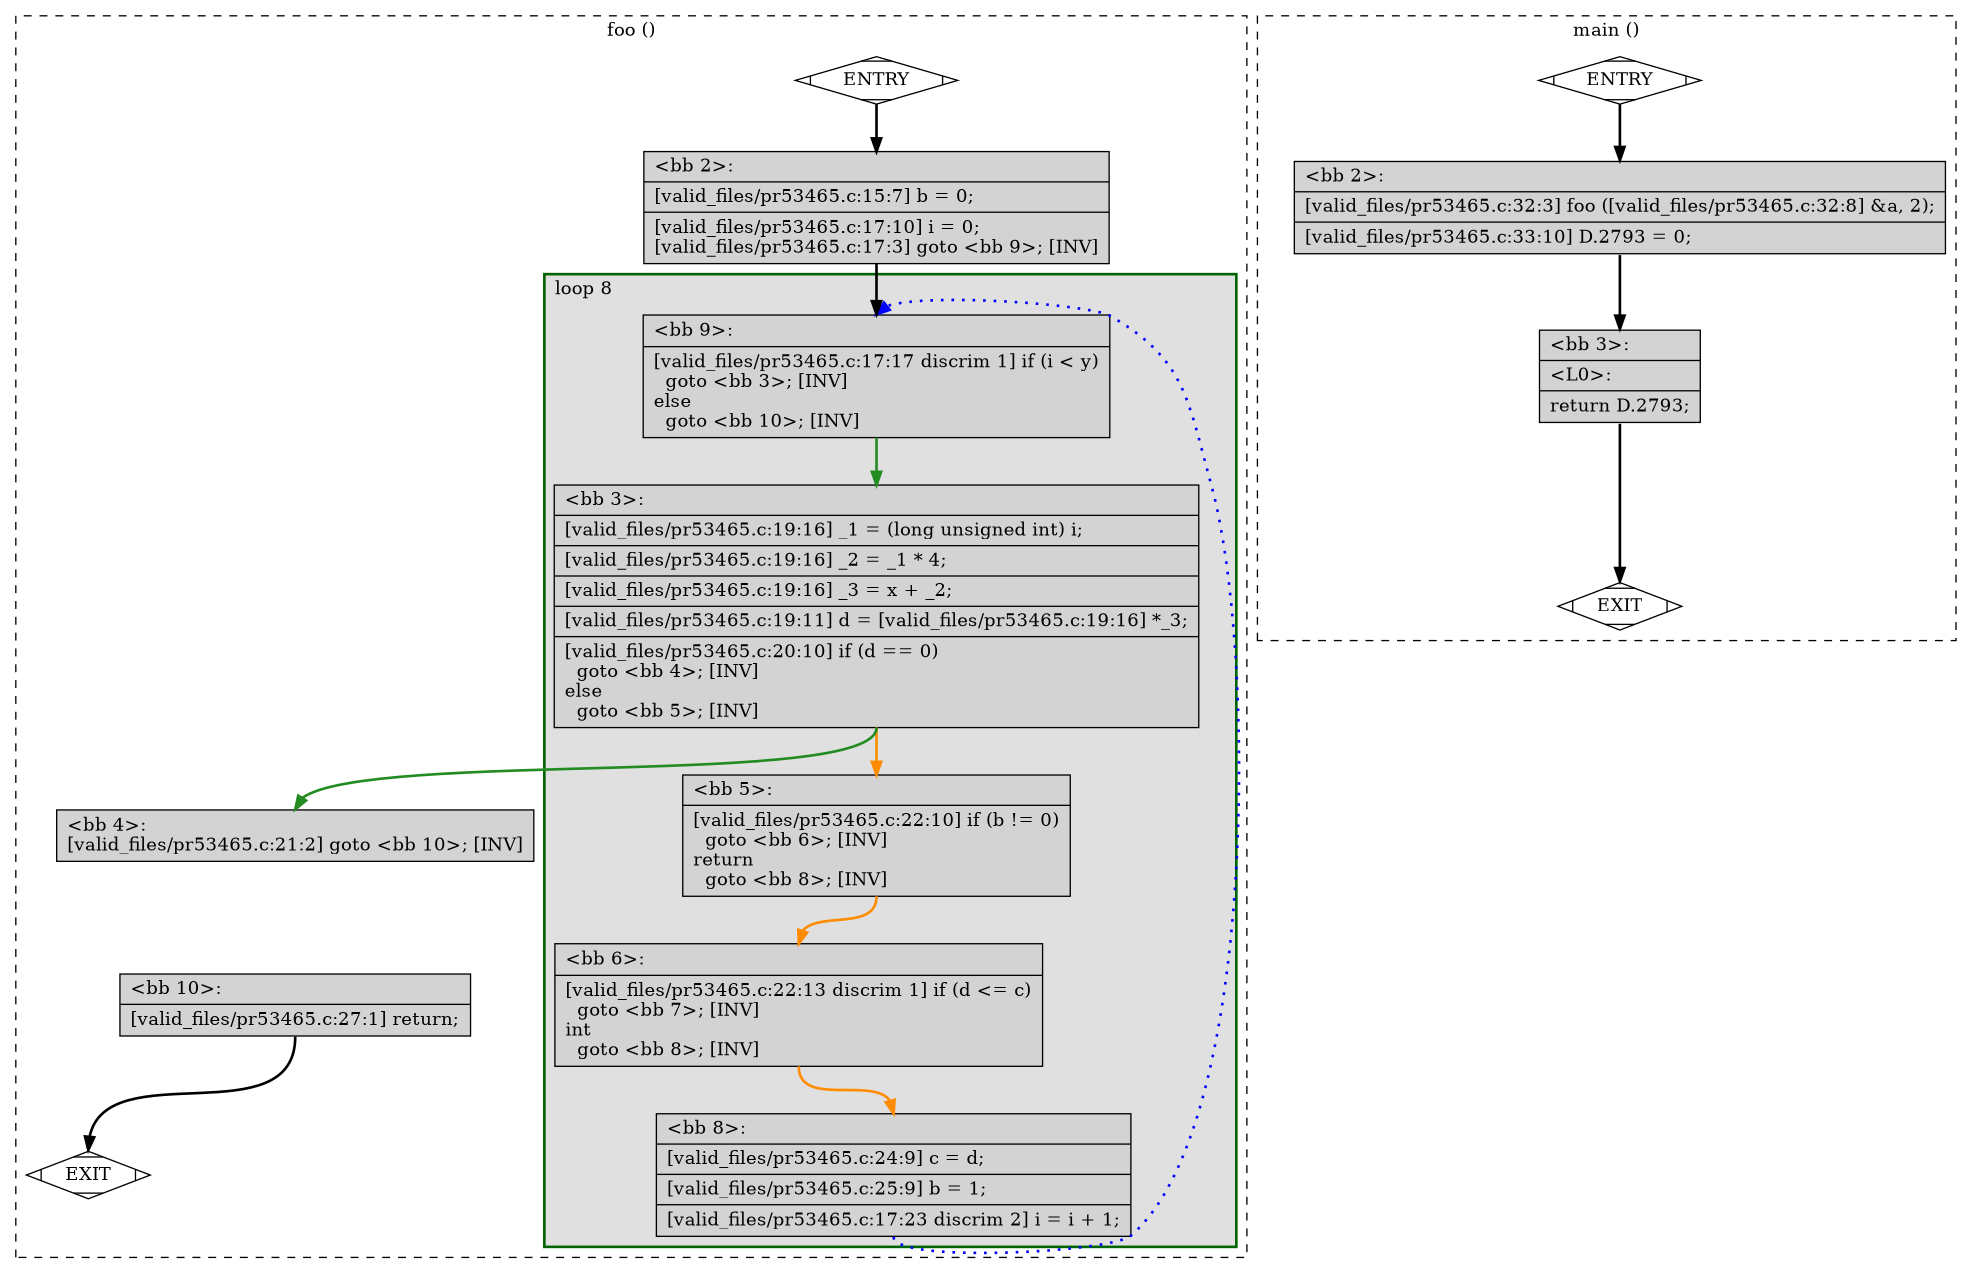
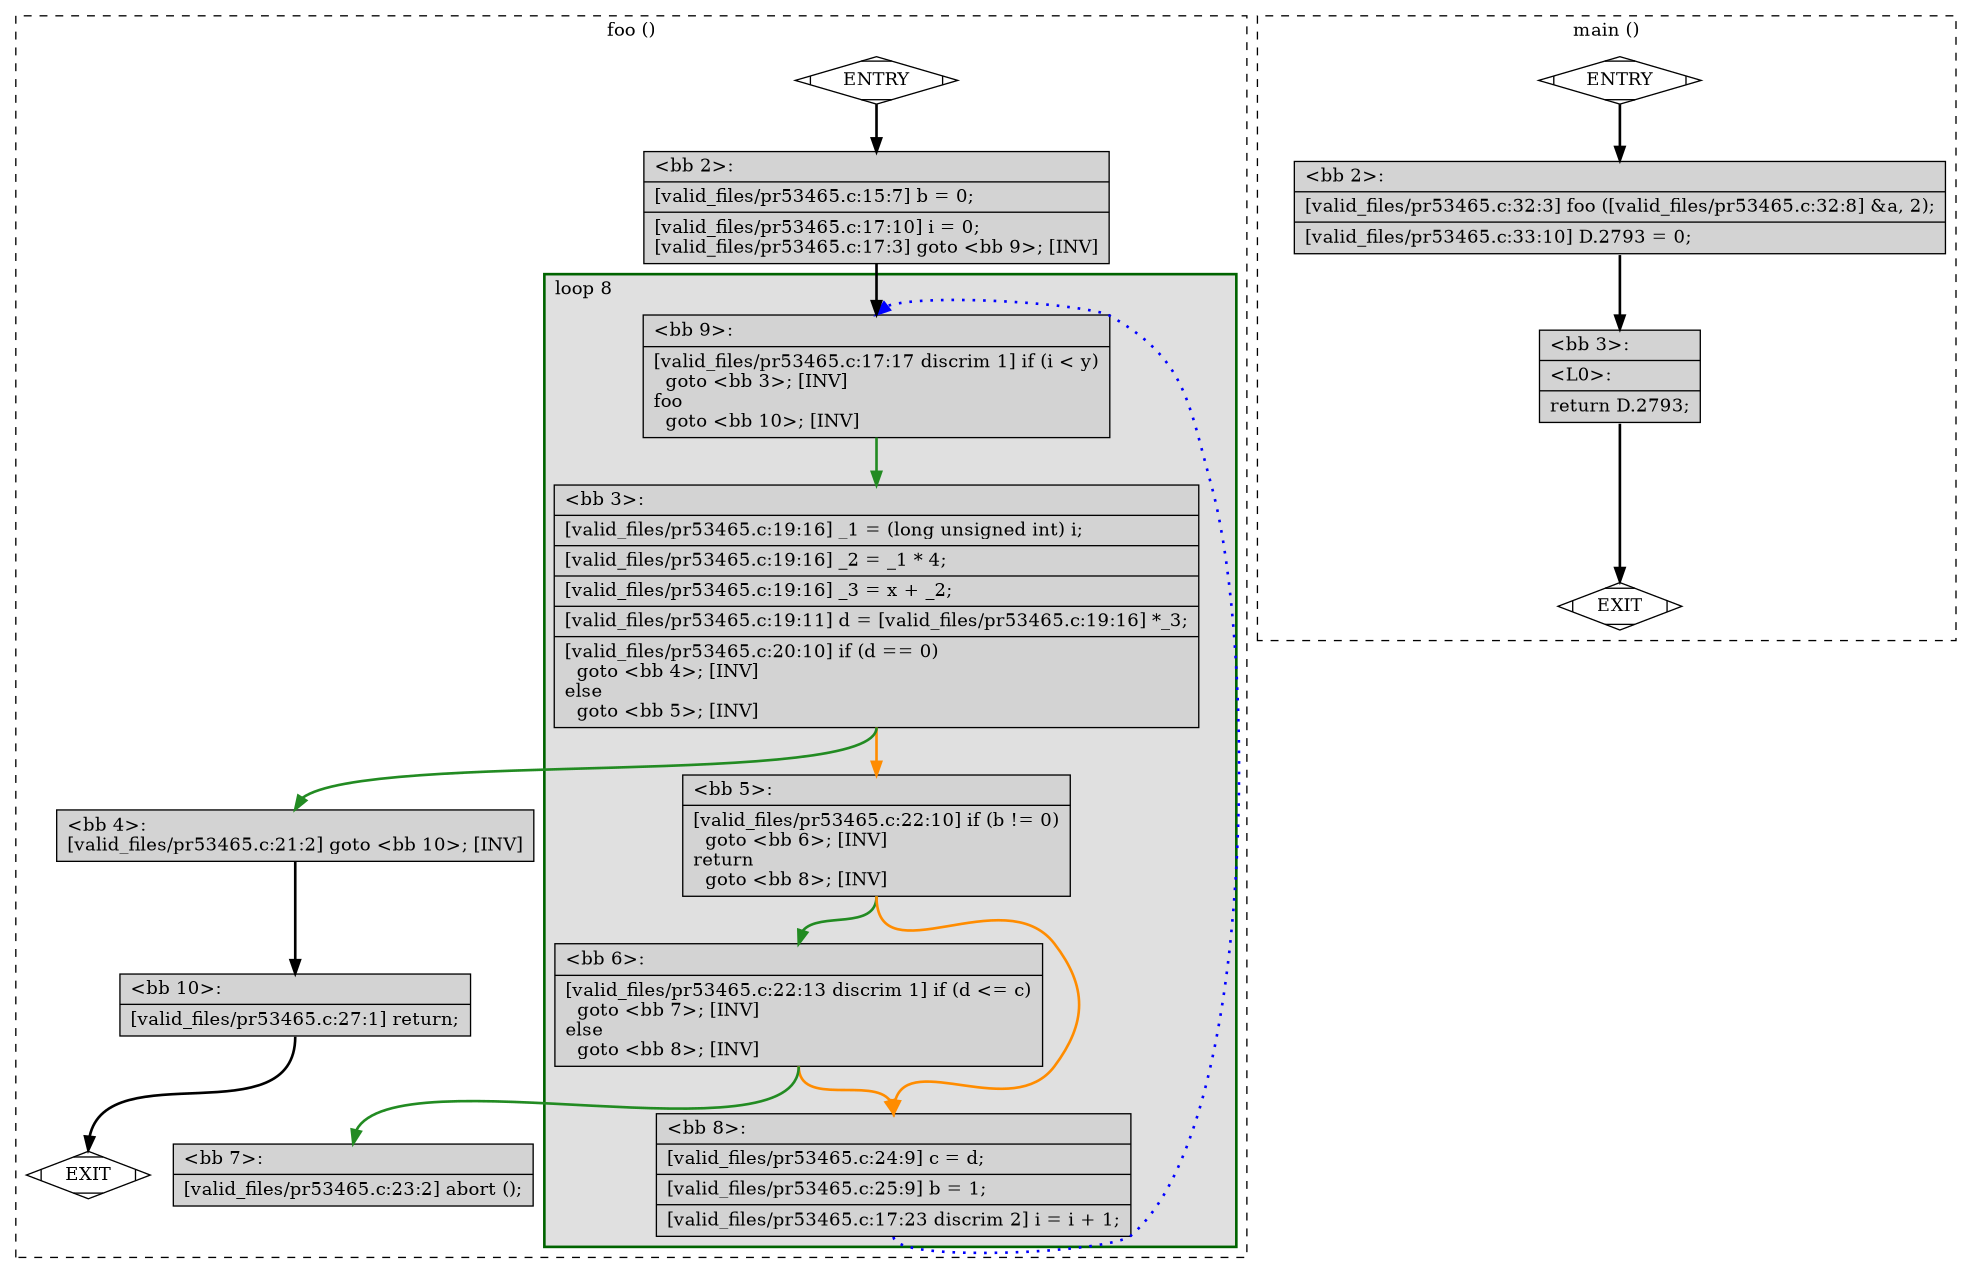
node "<bb 9>:": text "else" -> "foo"
edge "<bb 4>:" -> "<bb 10>:": added
edge "<bb 5>:" -> "<bb 6>:": color darkorange -> forestgreen
edge "<bb 5>:" -> "<bb 8>:": added
node "<bb 6>:": text "int" -> "else"
node "<bb 7>:": added
